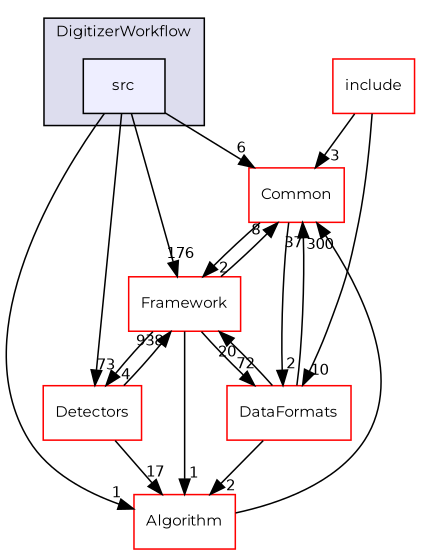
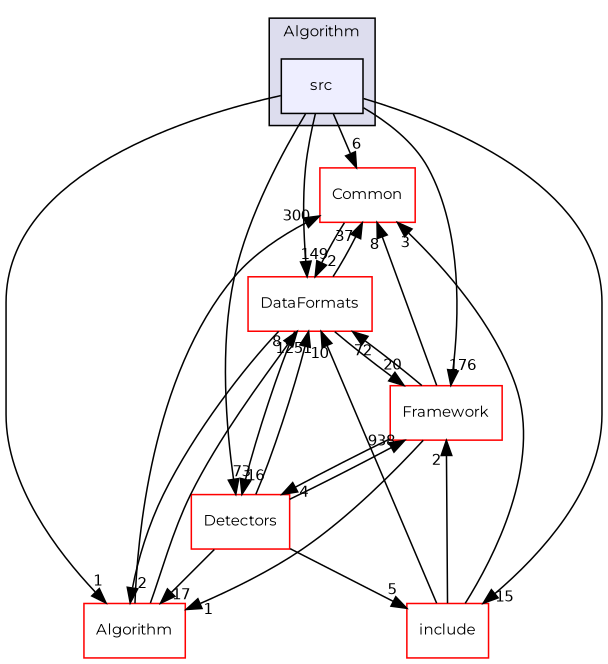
cluster "DigitizerWorkflow": label "DigitizerWorkflow" -> "Algorithm"
edge "src" -> "DataFormats": added
edge "Common" -> "Framework": now "include" -> "Framework"
edge "src" -> "include": added
edge "DataFormats" -> "Detectors": added
edge "Detectors" -> "DataFormats": added
edge "Algorithm" -> "DataFormats": added
edge "Detectors" -> "include": added
